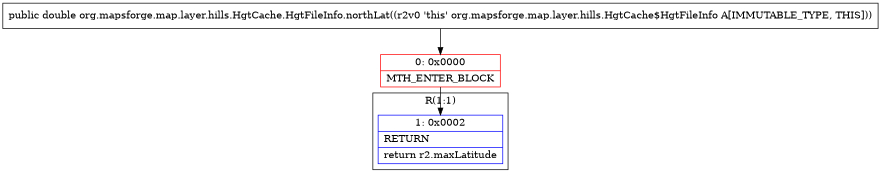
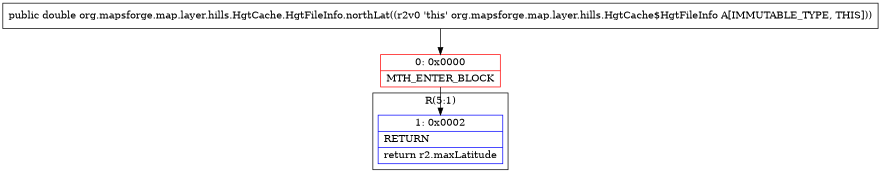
cluster "R(1:1)": label "R(1:1)" -> "R(5:1)"
